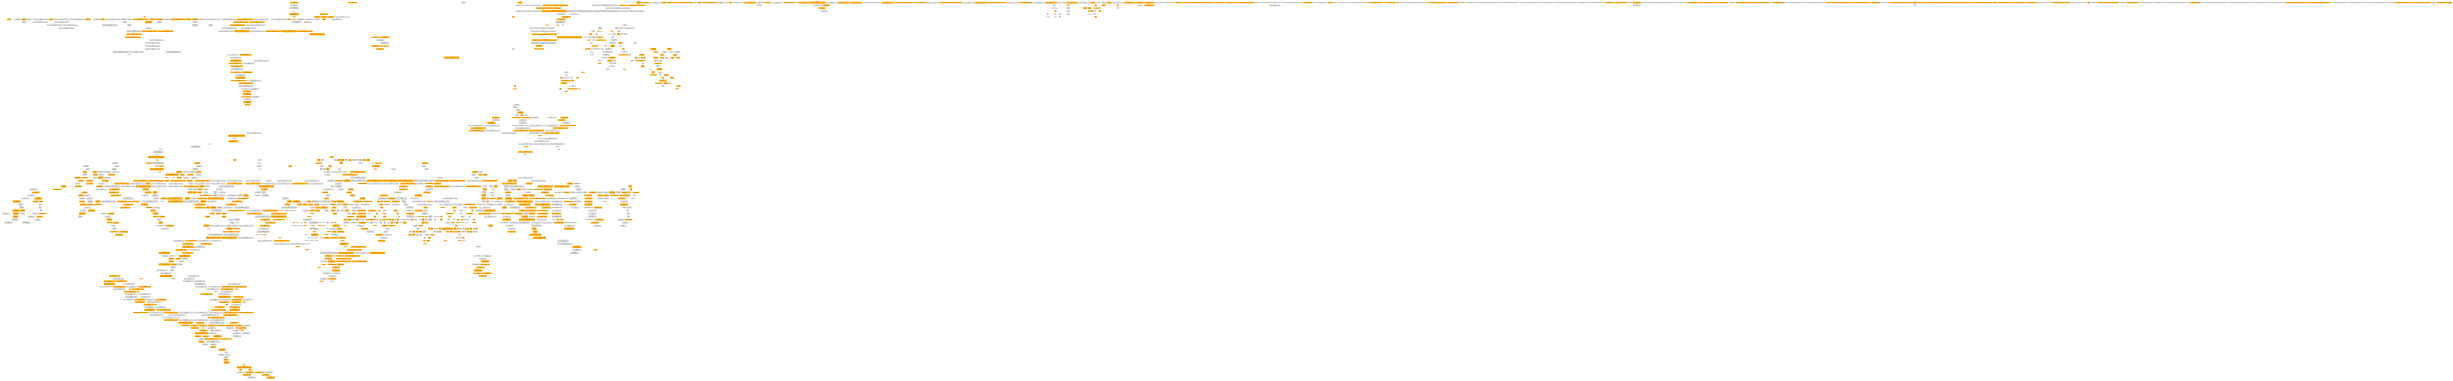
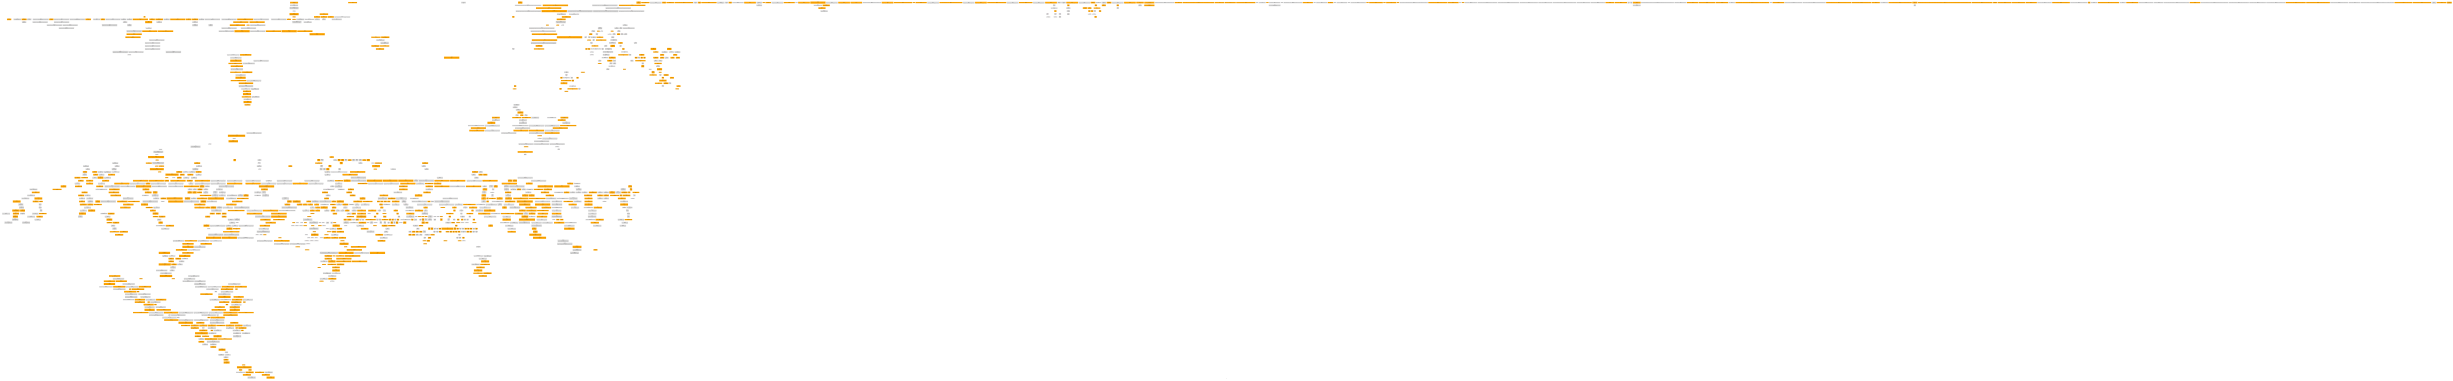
node "NodeID: 912": fillcolor orange -> lightgrey
